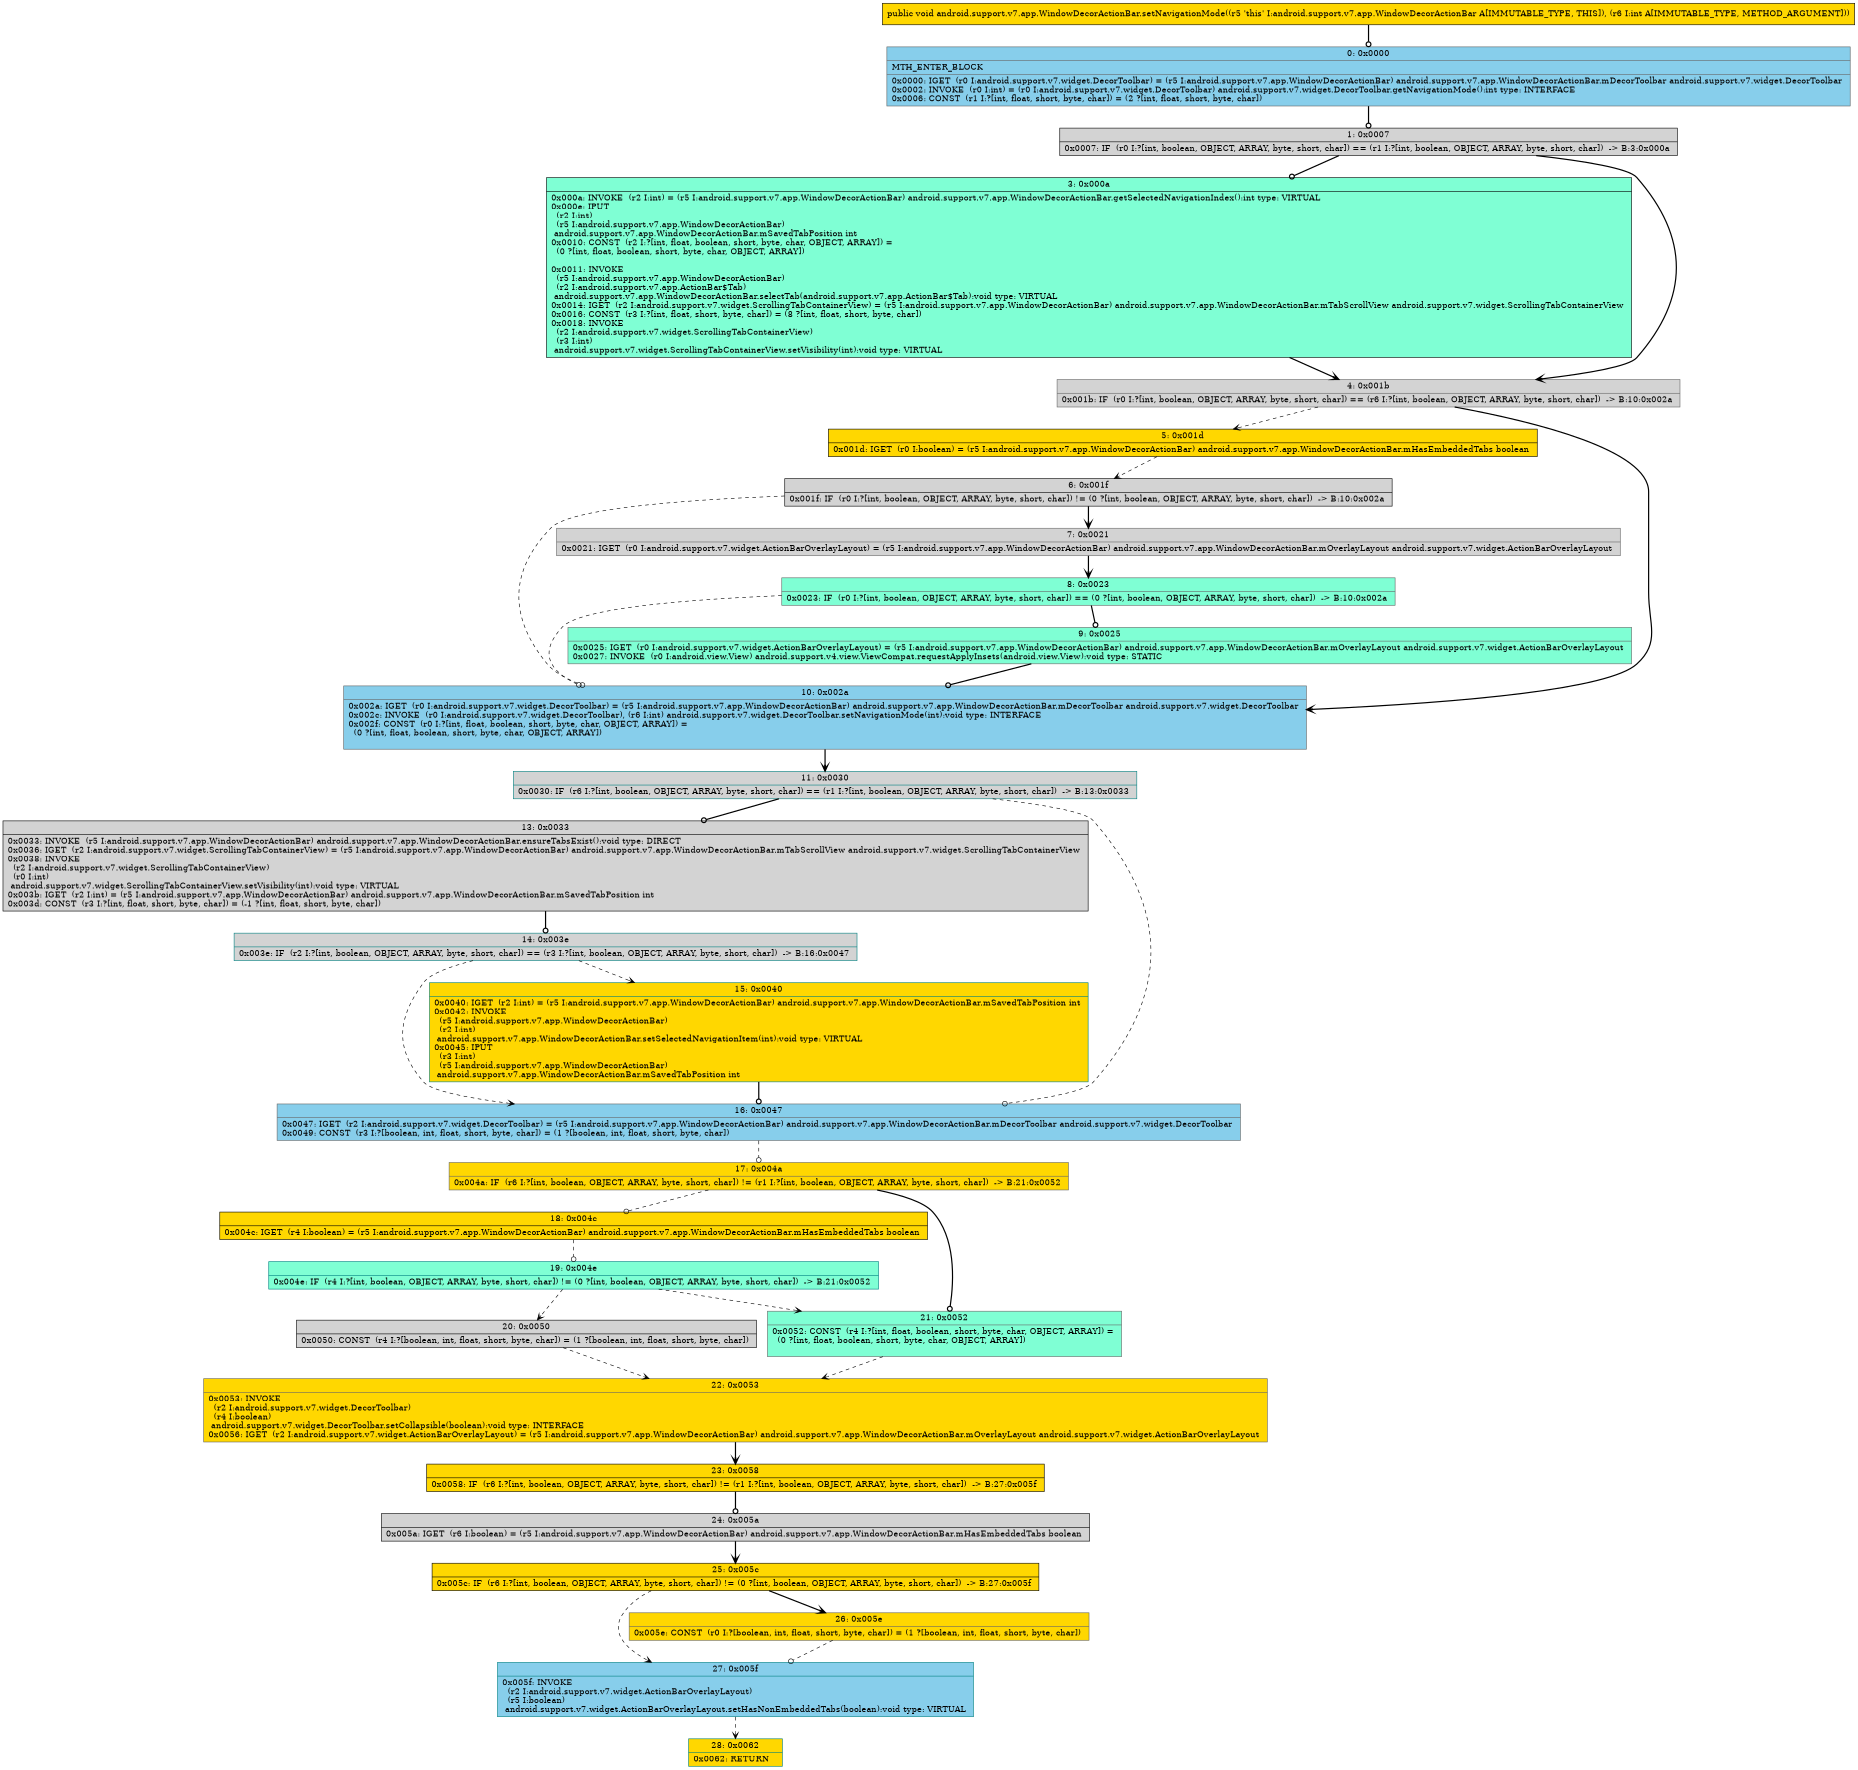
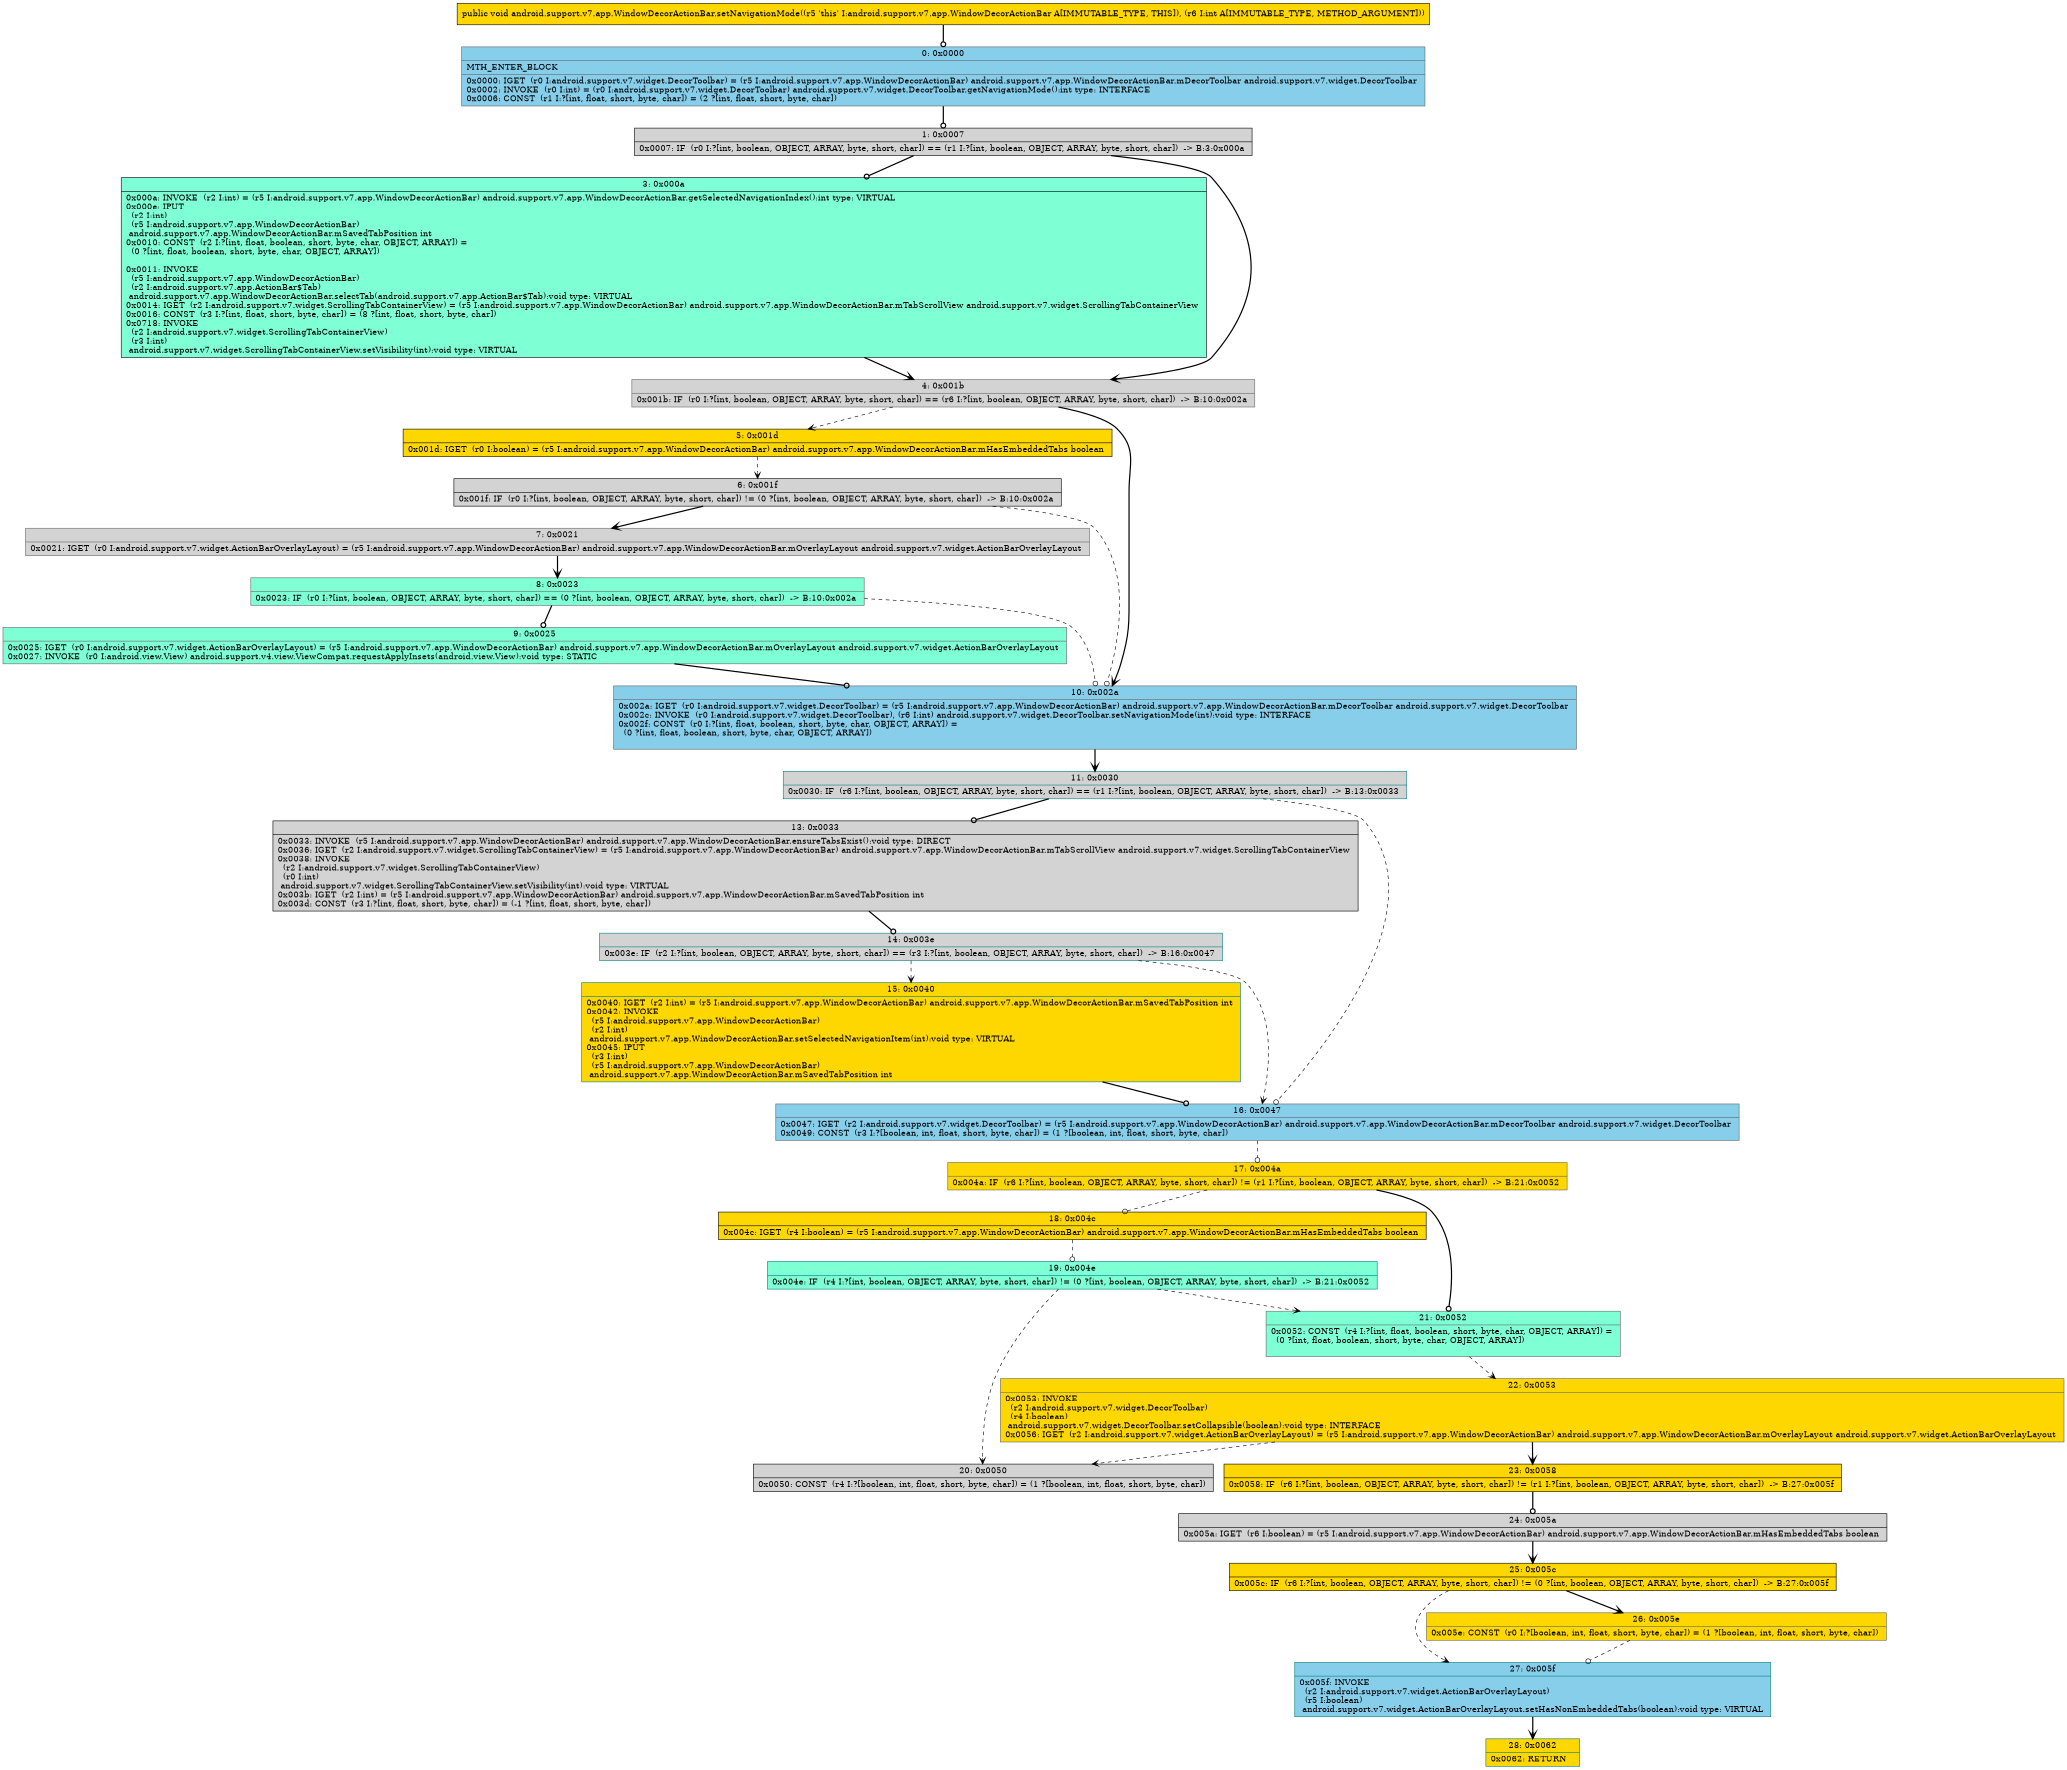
node "3: 0x000a": text "0x0018: INVOKE" -> "0x0718: INVOKE"
edge "20: 0x0050" -> "22: 0x0053": reversed
edge "27: 0x005f" -> "28: 0x0062": style dashed -> bold
